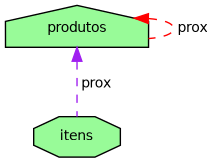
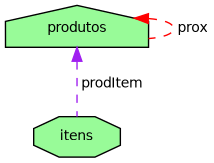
edge "itens" -> "produtos": label " prox" -> " prodItem"
